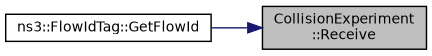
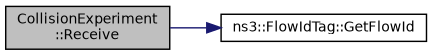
edge "ns3::FlowIdTag::GetFlowId" -> "CollisionExperiment ::Receive": reversed
